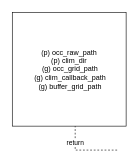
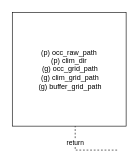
node "(p) occ_raw_path (p) clim_dir (g) occ_grid_path (g) clim_callback_path (g) buffer_grid_path": label "(p) occ_raw_path (p) clim_dir (g) occ_grid_path (g) clim_callback_path (g) buffer_grid_path" -> "(p) occ_raw_path (p) clim_dir (g) occ_grid_path (g) clim_grid_path (g) buffer_grid_path"
